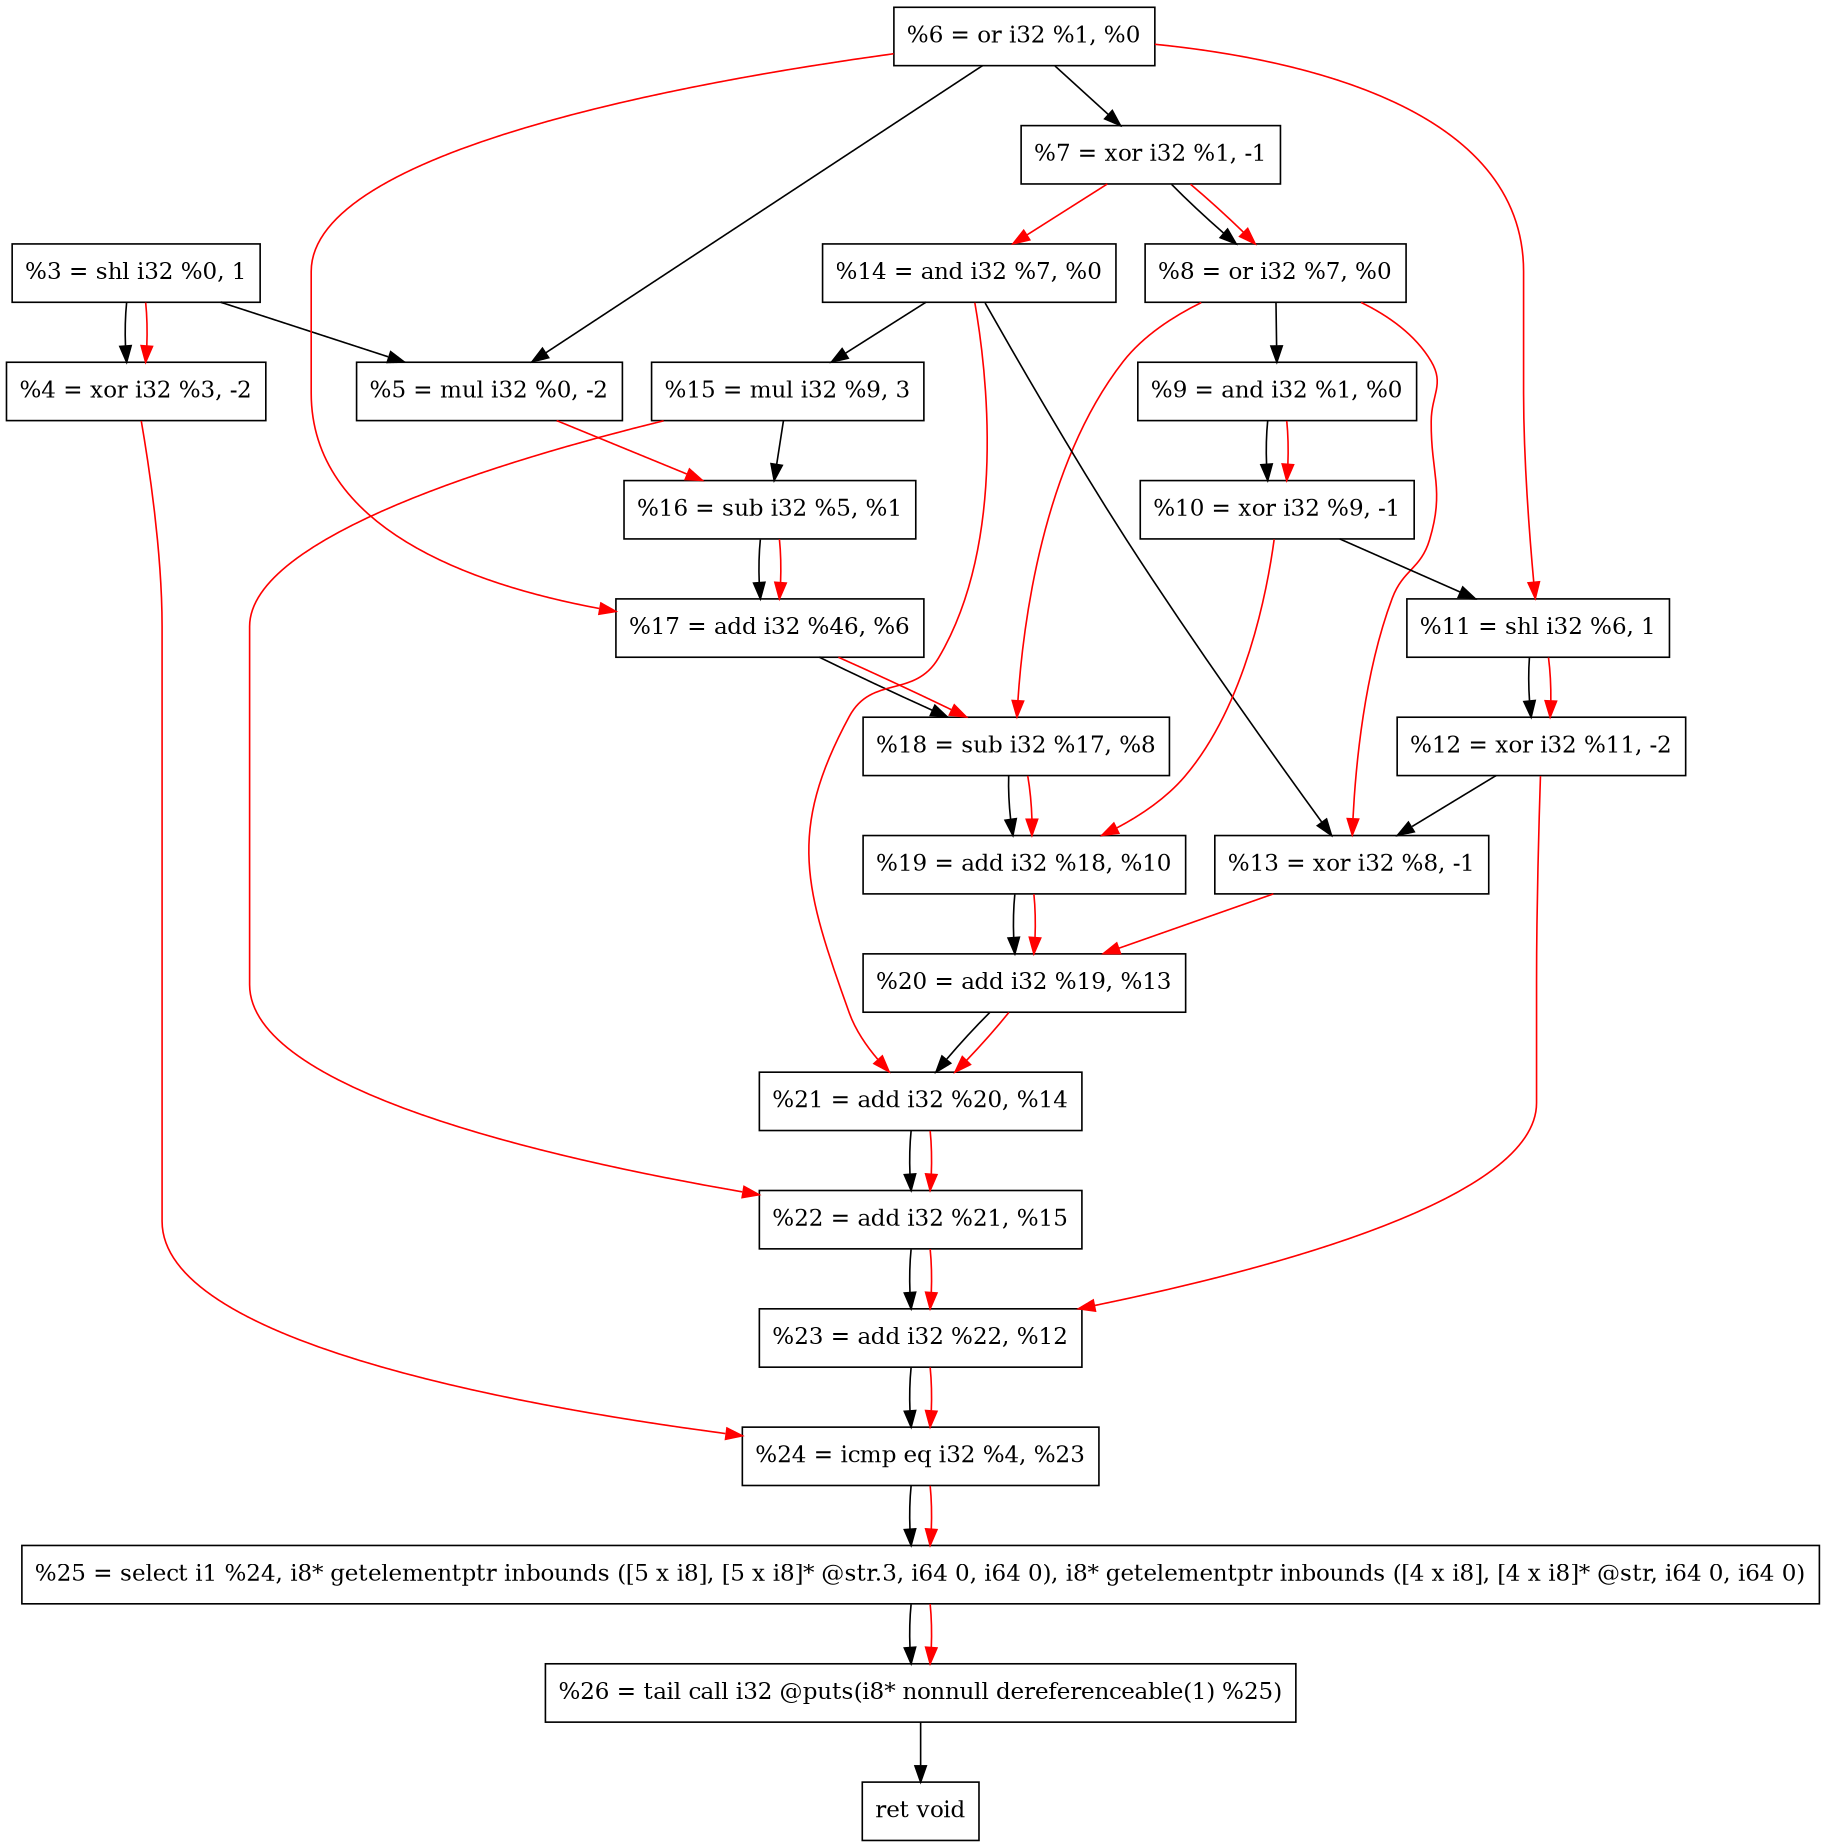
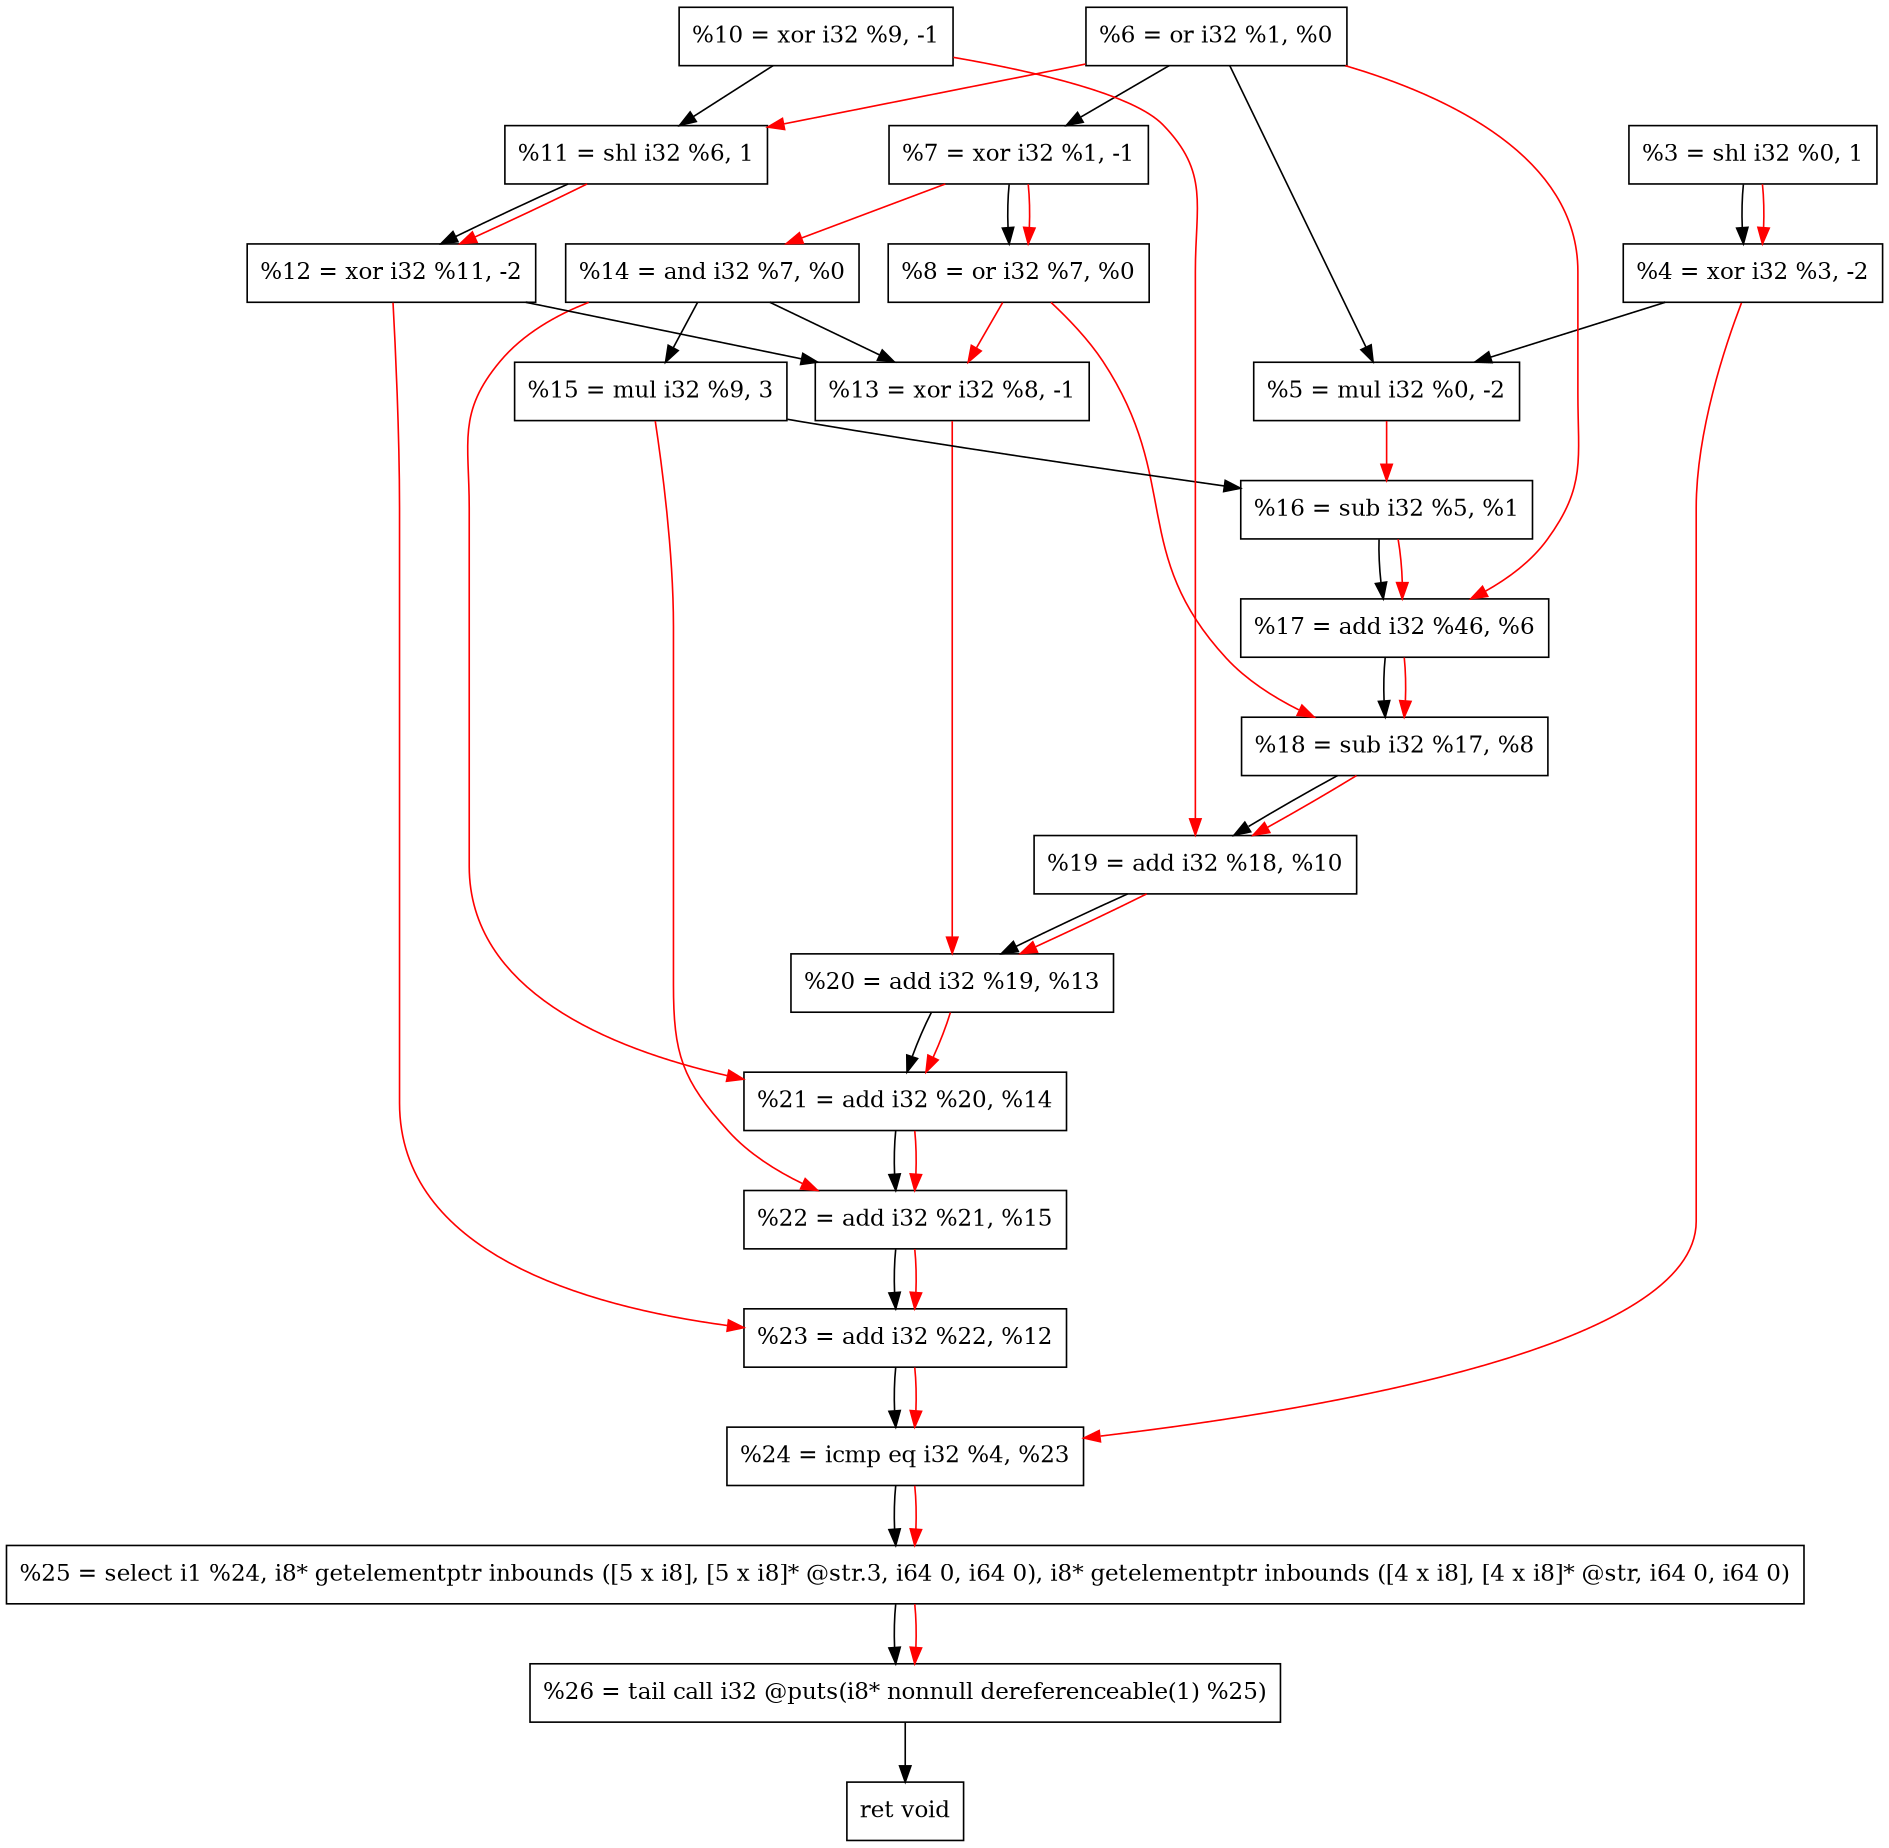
edge "%3 = shl i32 %0, 1" -> "%5 = mul i32 %0, -2": now "%4 = xor i32 %3, -2" -> "%5 = mul i32 %0, -2"
node "%9 = and i32 %1, %0": removed
